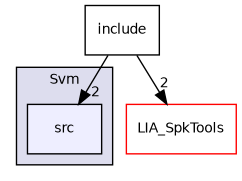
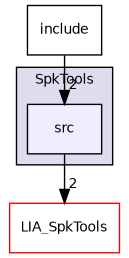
edge "include" -> "LIA_SpkTools": now "src" -> "LIA_SpkTools"
cluster "Svm": label "Svm" -> "SpkTools"
